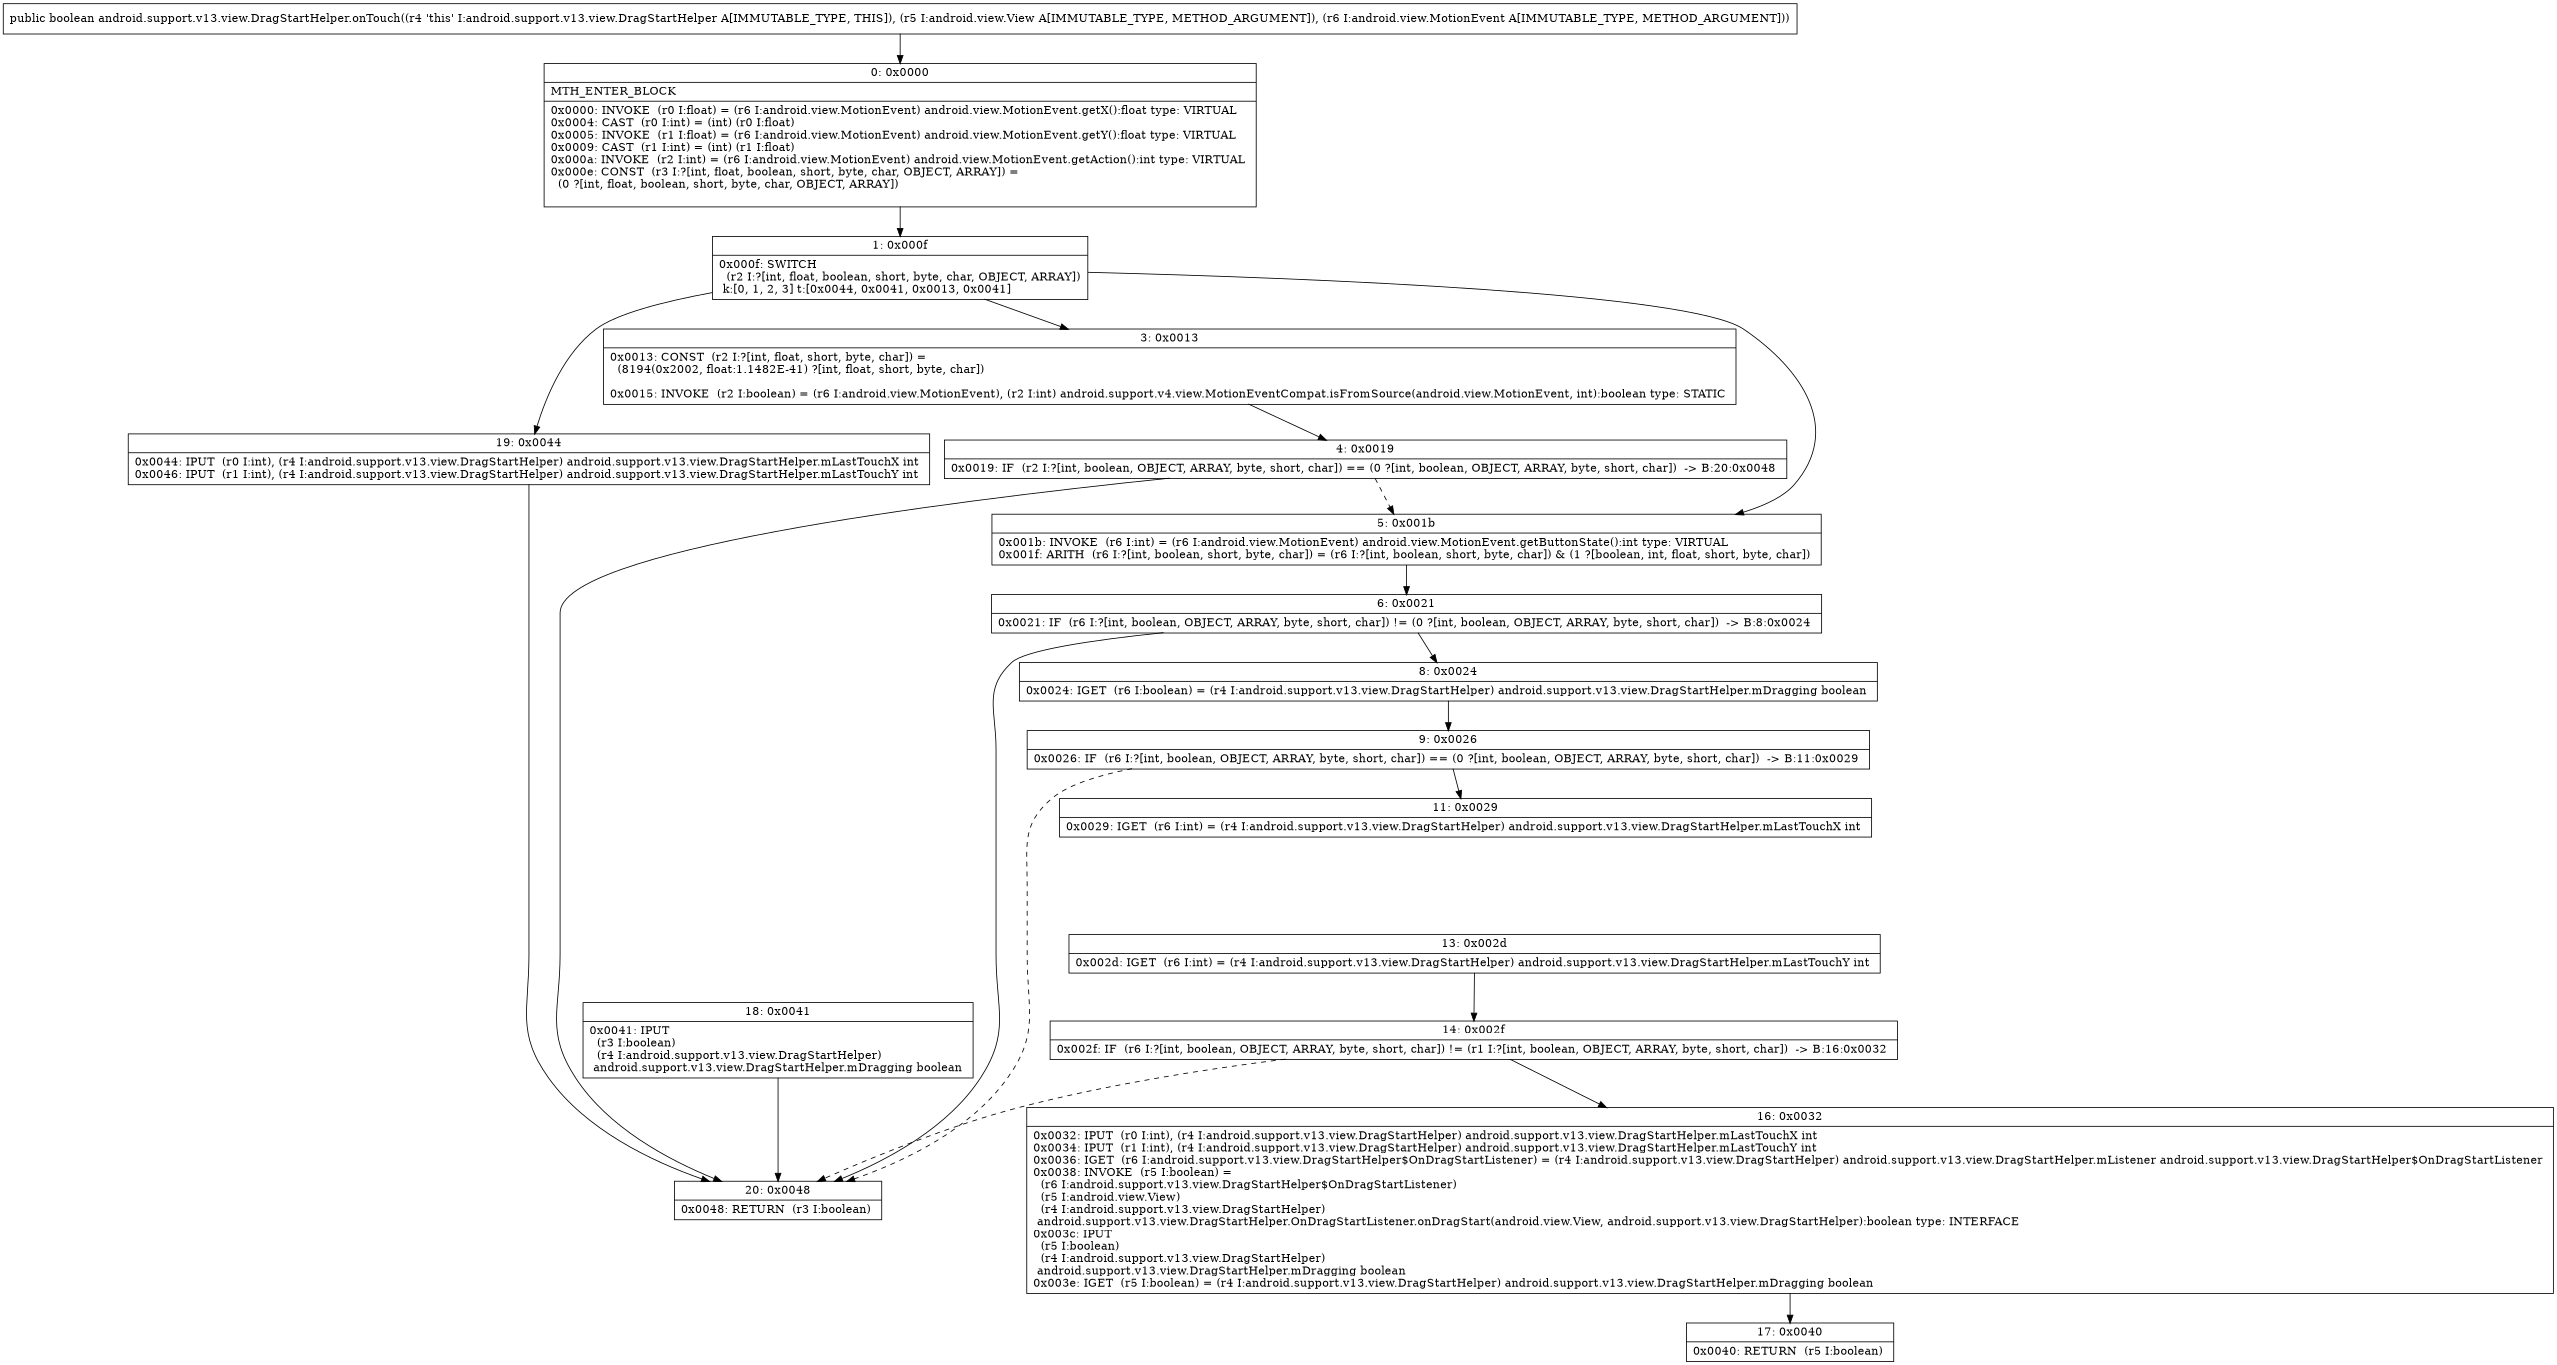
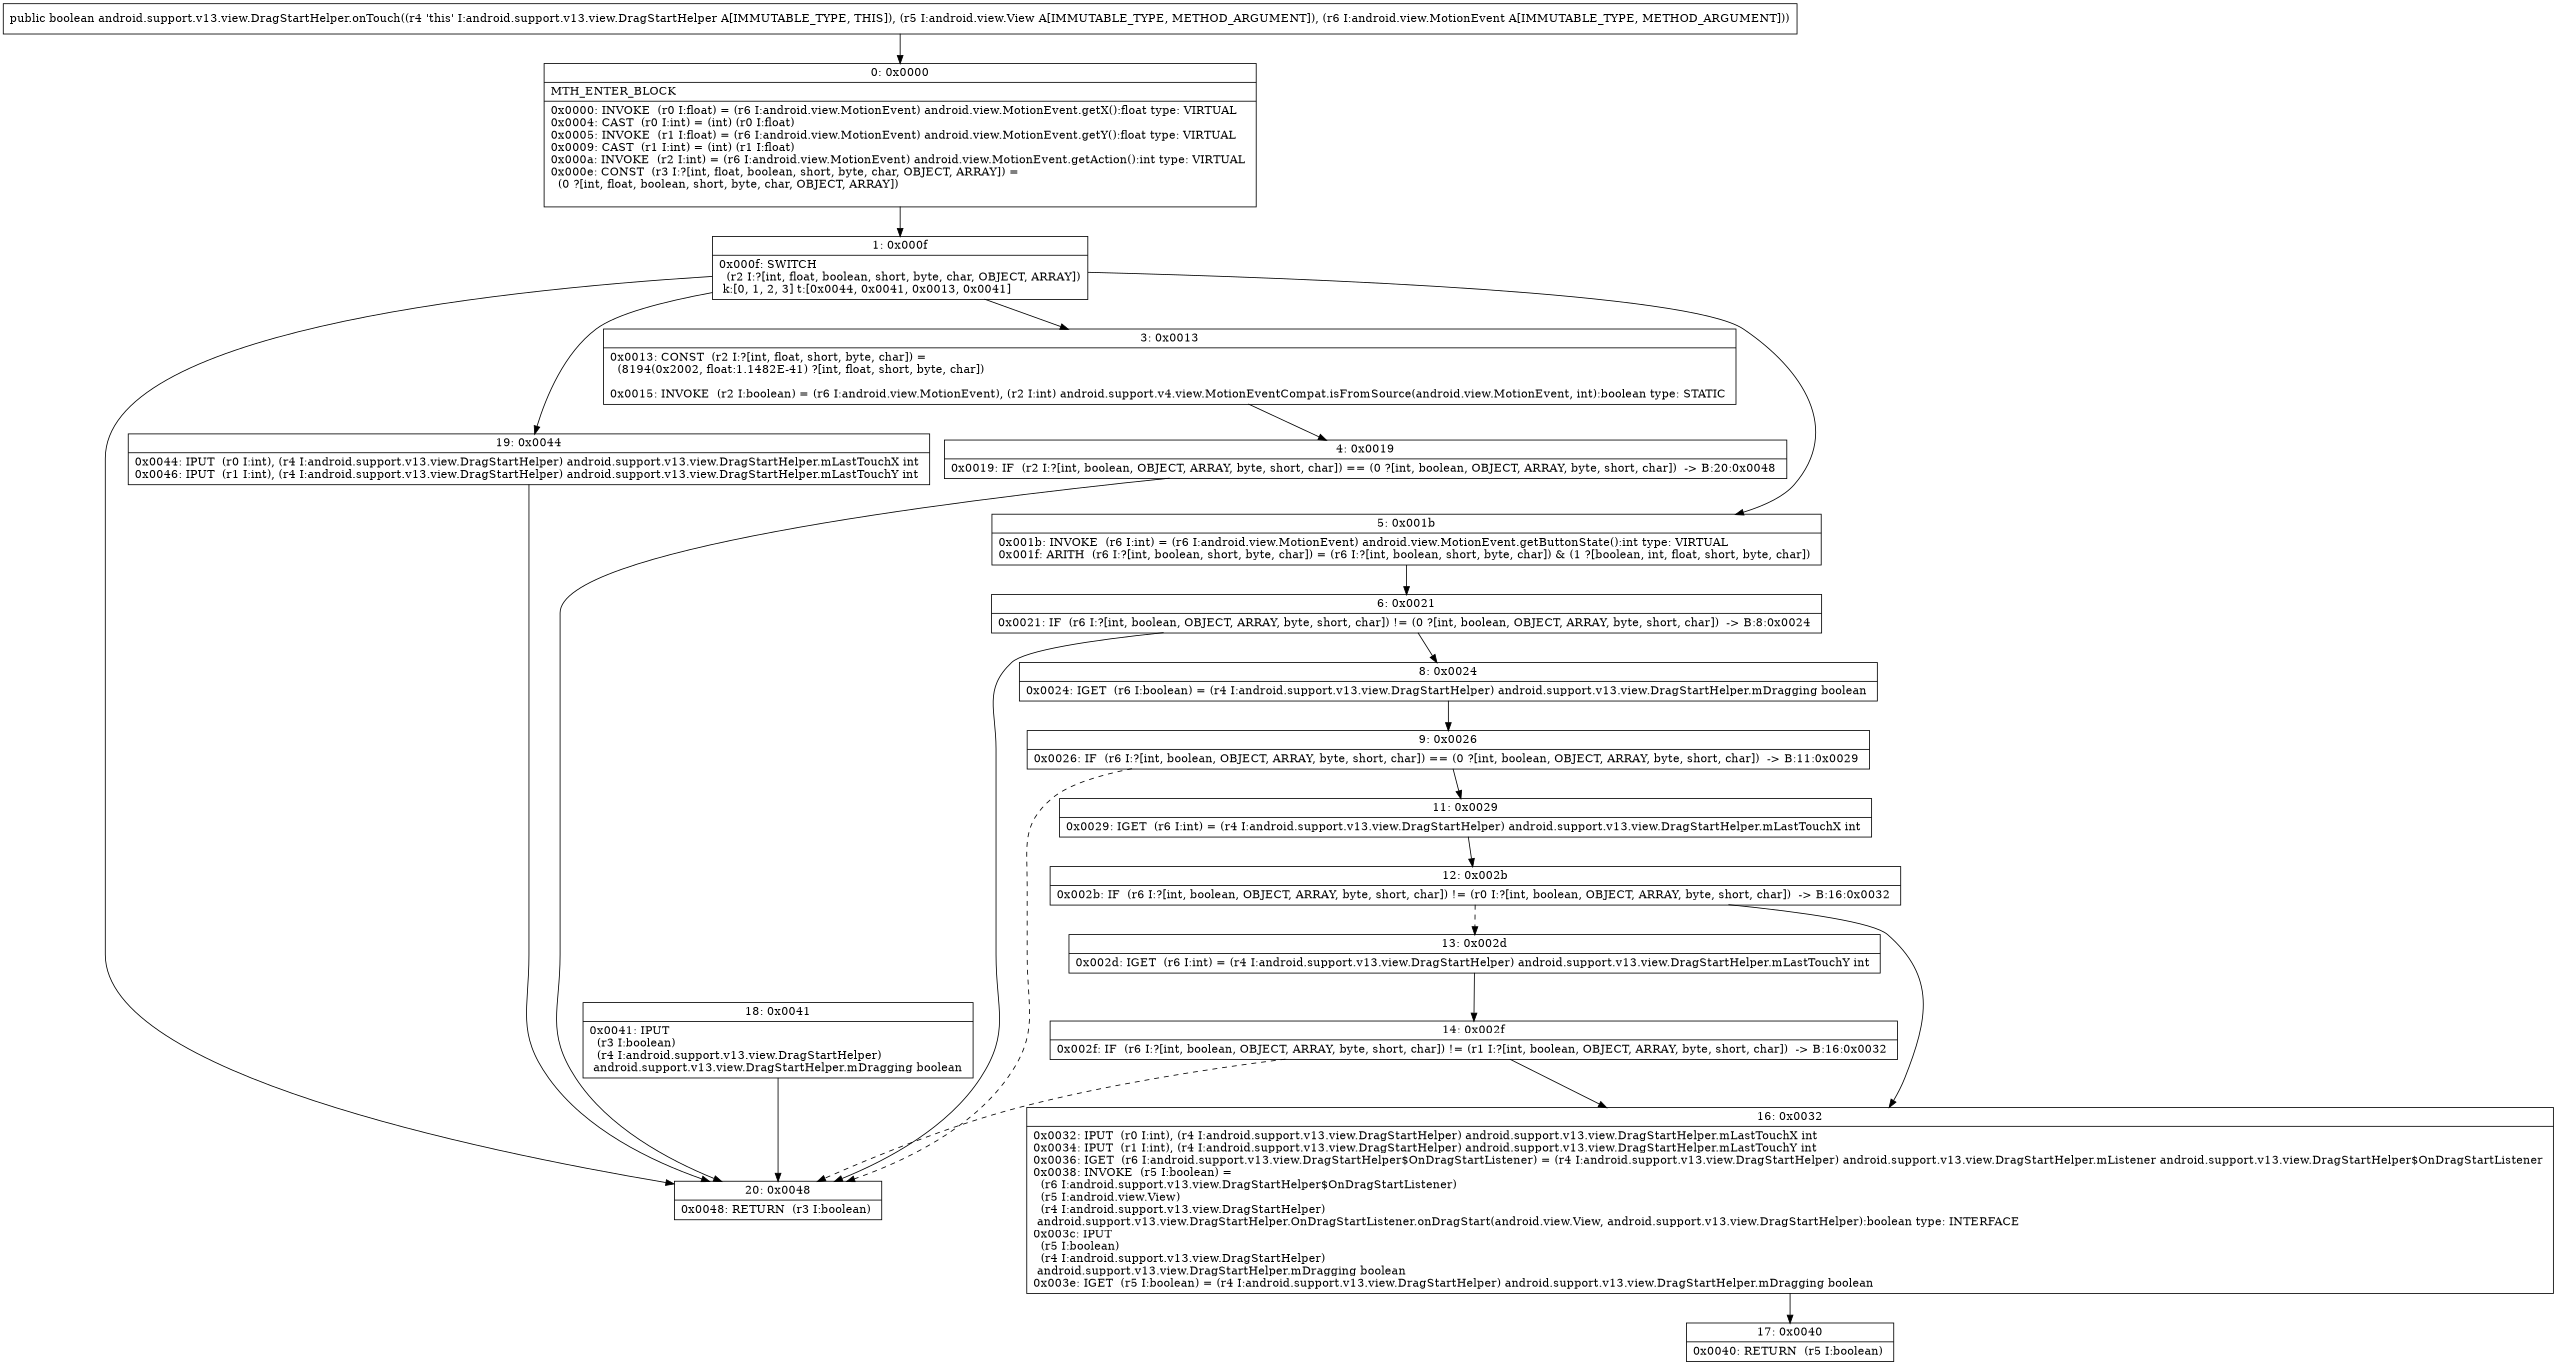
edge "4: 0x0019" -> "5: 0x001b": removed
edge "1: 0x000f" -> "20: 0x0048": added
node "12: 0x002b": added
